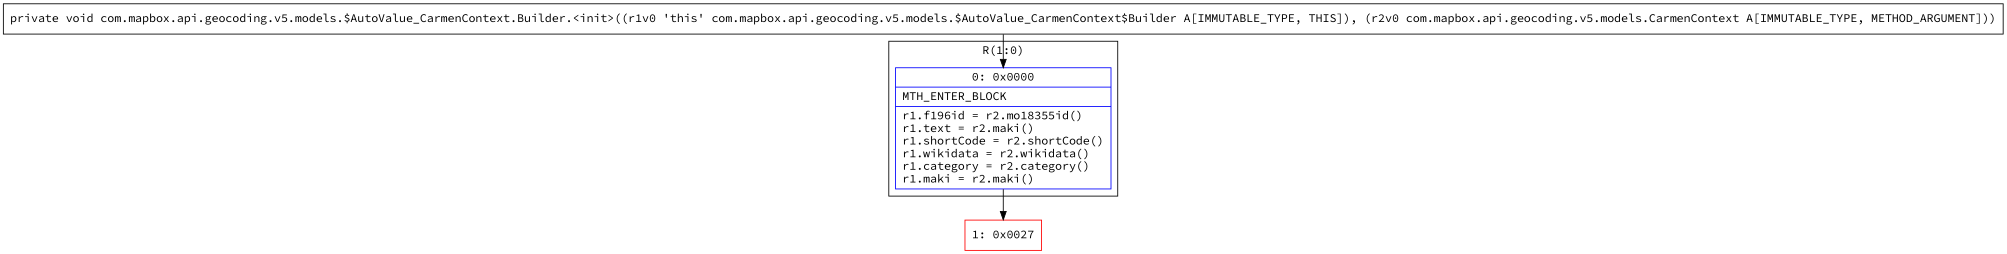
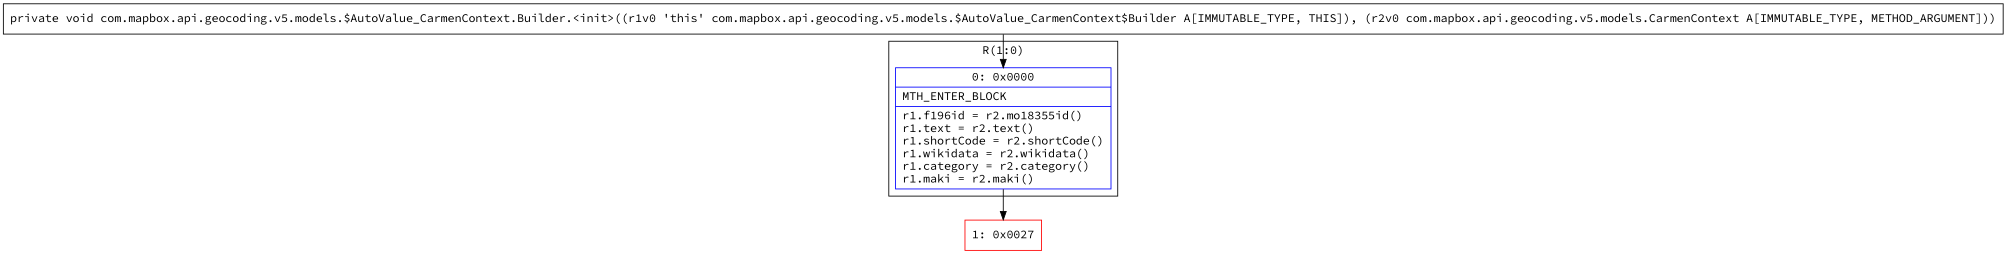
node "0: 0x0000": text "r1.text = r2.maki()" -> "r1.text = r2.text()"
